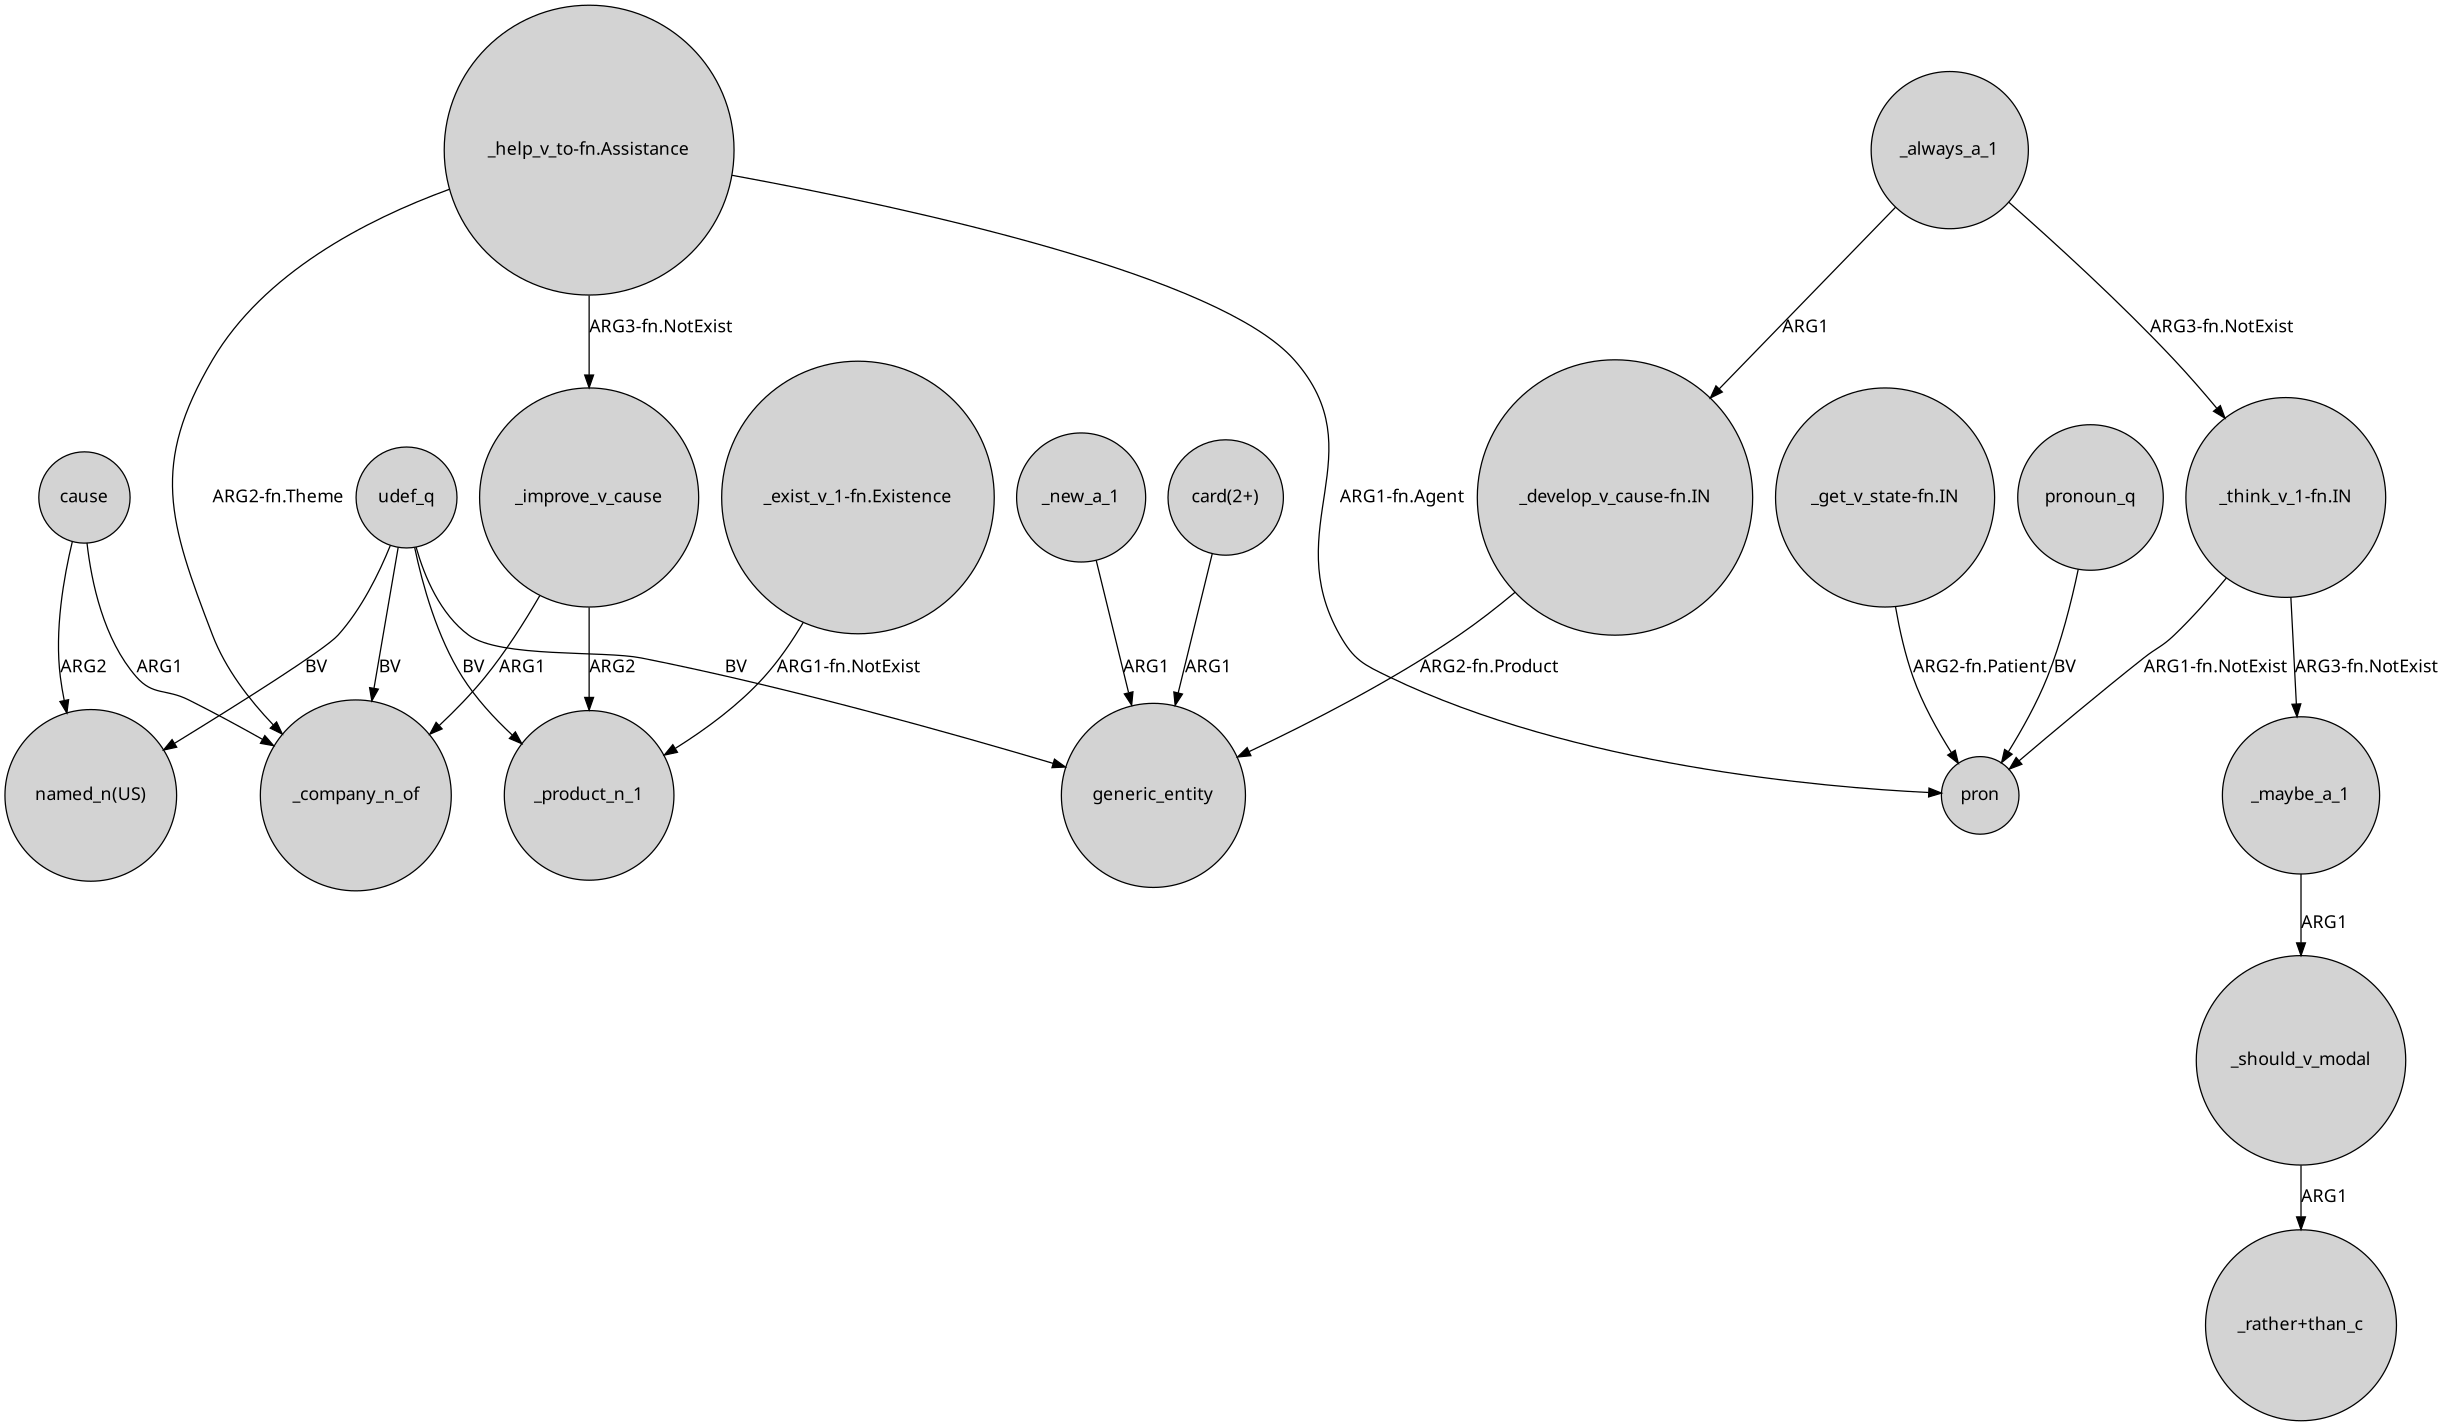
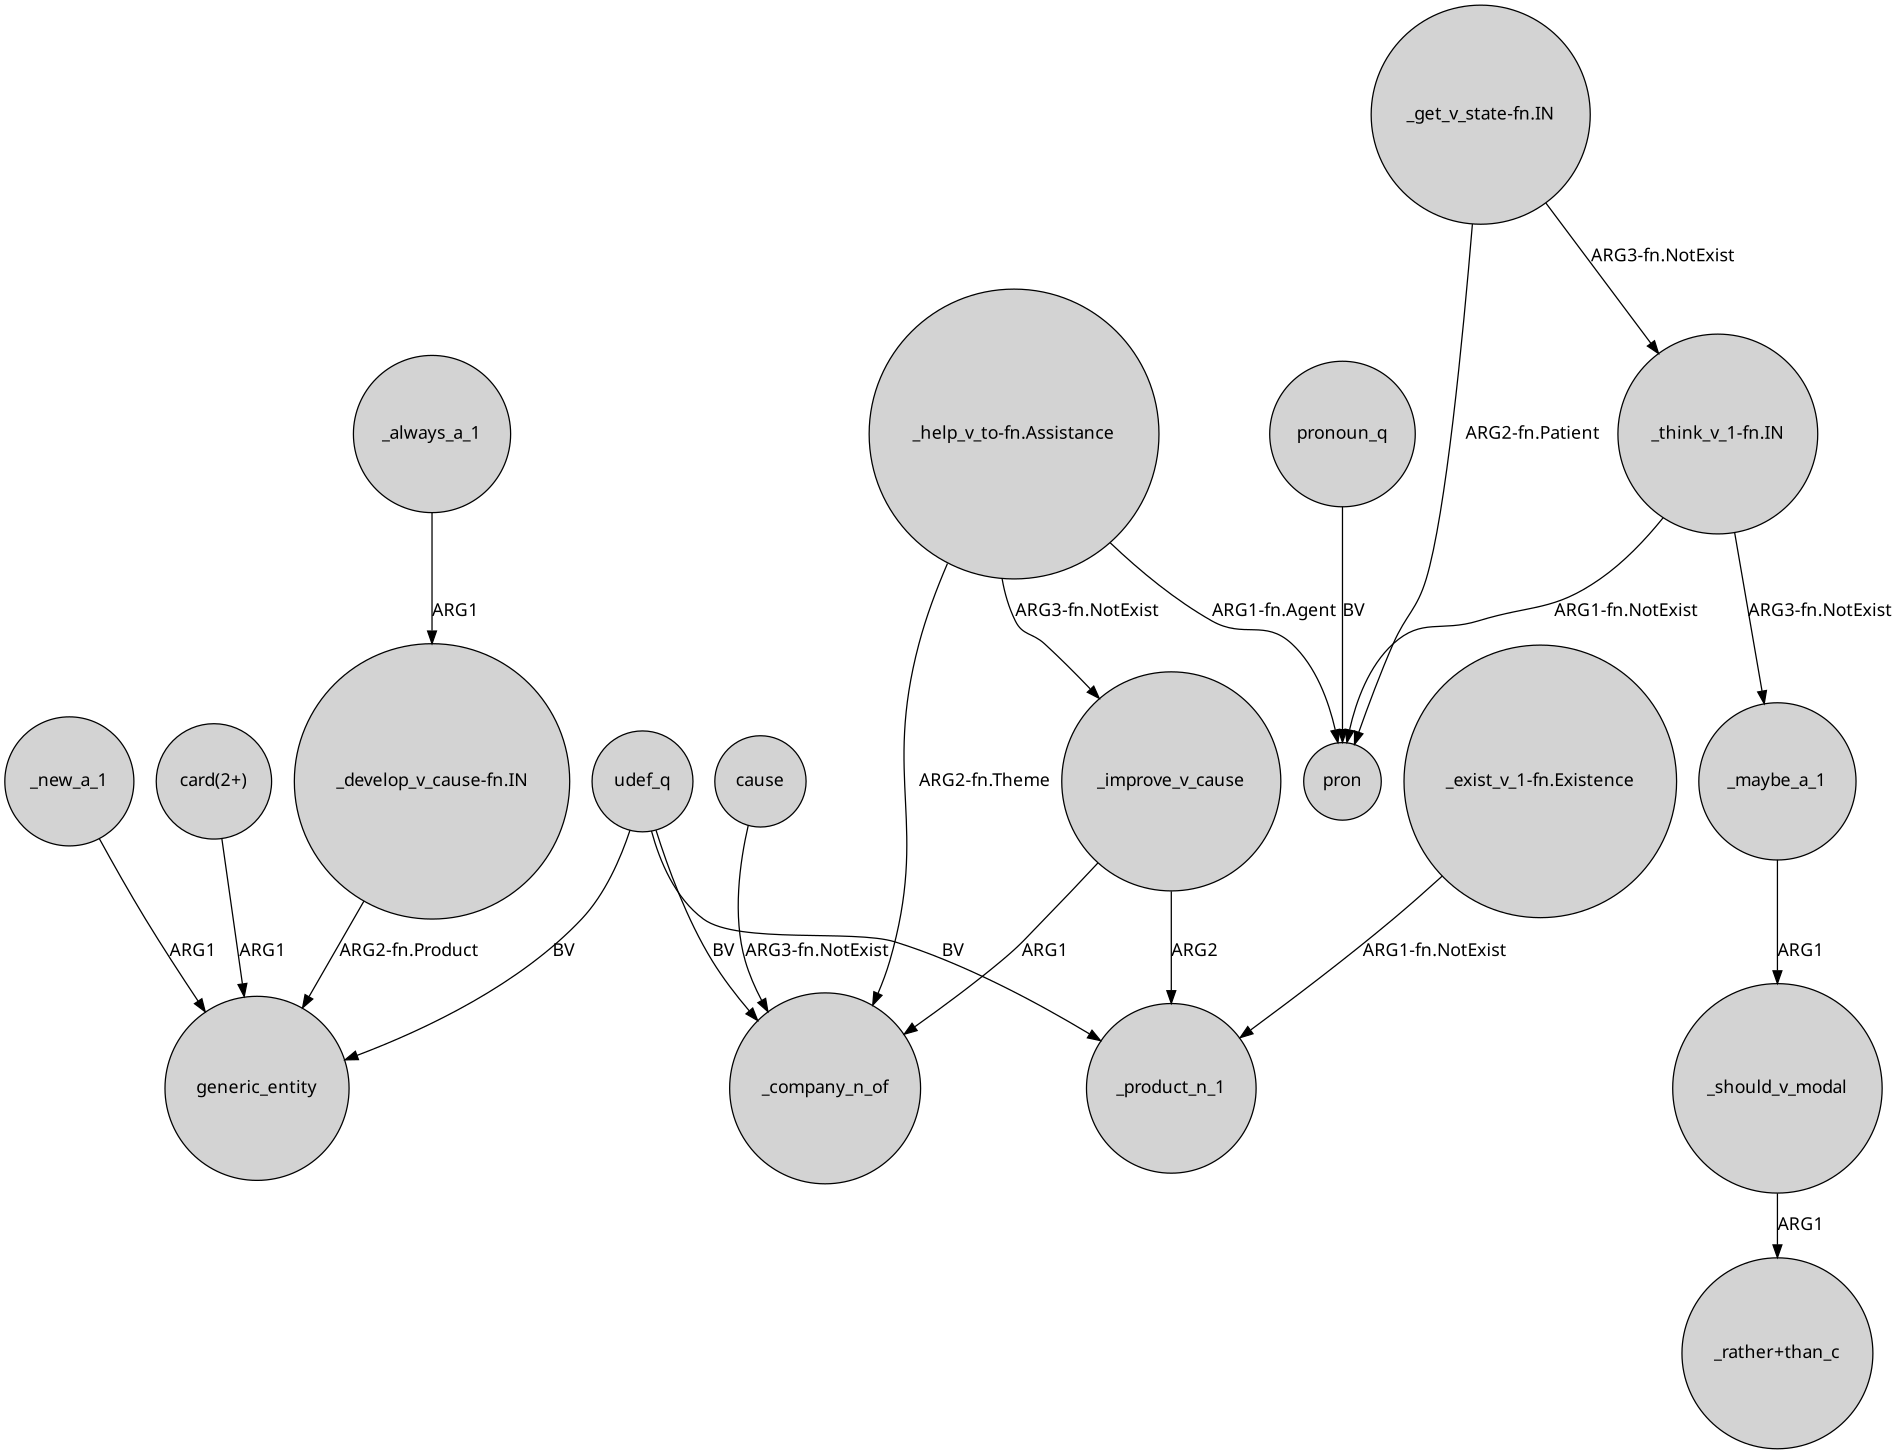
edge "_always_a_1" -> "_think_v_1-fn.IN": now "_get_v_state-fn.IN" -> "_think_v_1-fn.IN"
edge "cause" -> "_company_n_of": label "ARG1" -> "ARG3-fn.NotExist"
node "named_n(US)": removed
